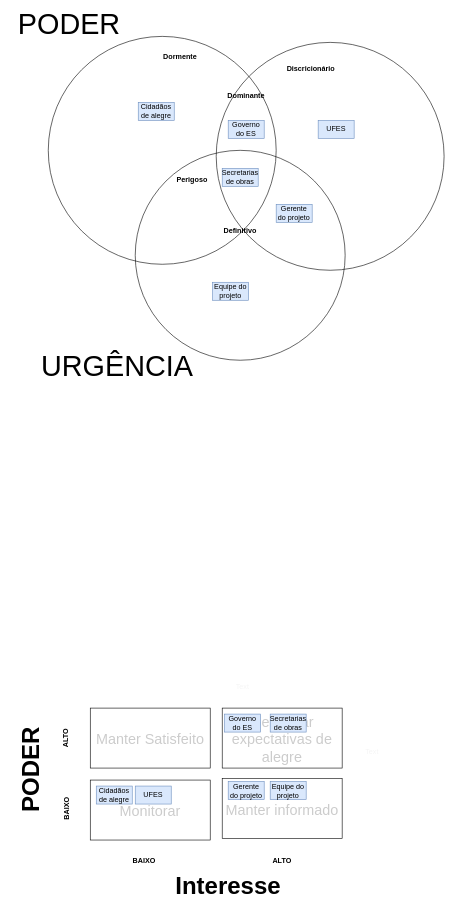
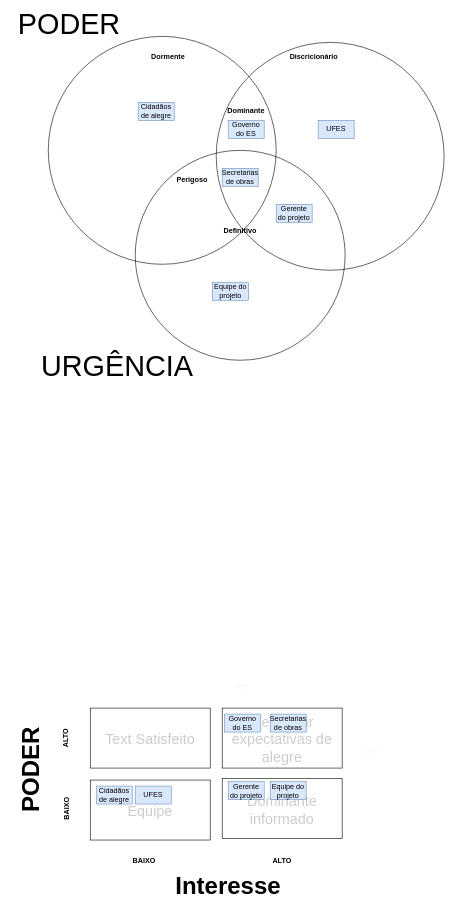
node "Dormente": moved (180, 57) -> (168, 57)
node "Discricionário": moved (311, 69) -> (314, 57)
node "Dominante": moved (246, 96) -> (246, 111)
node "Manter Satisfeito": label "Manter Satisfeito" -> "Text Satisfeito"
node "Manter informado": label "Manter informado" -> "Dominante informado"
node "Monitorar": label "Monitorar" -> "Equipe"
